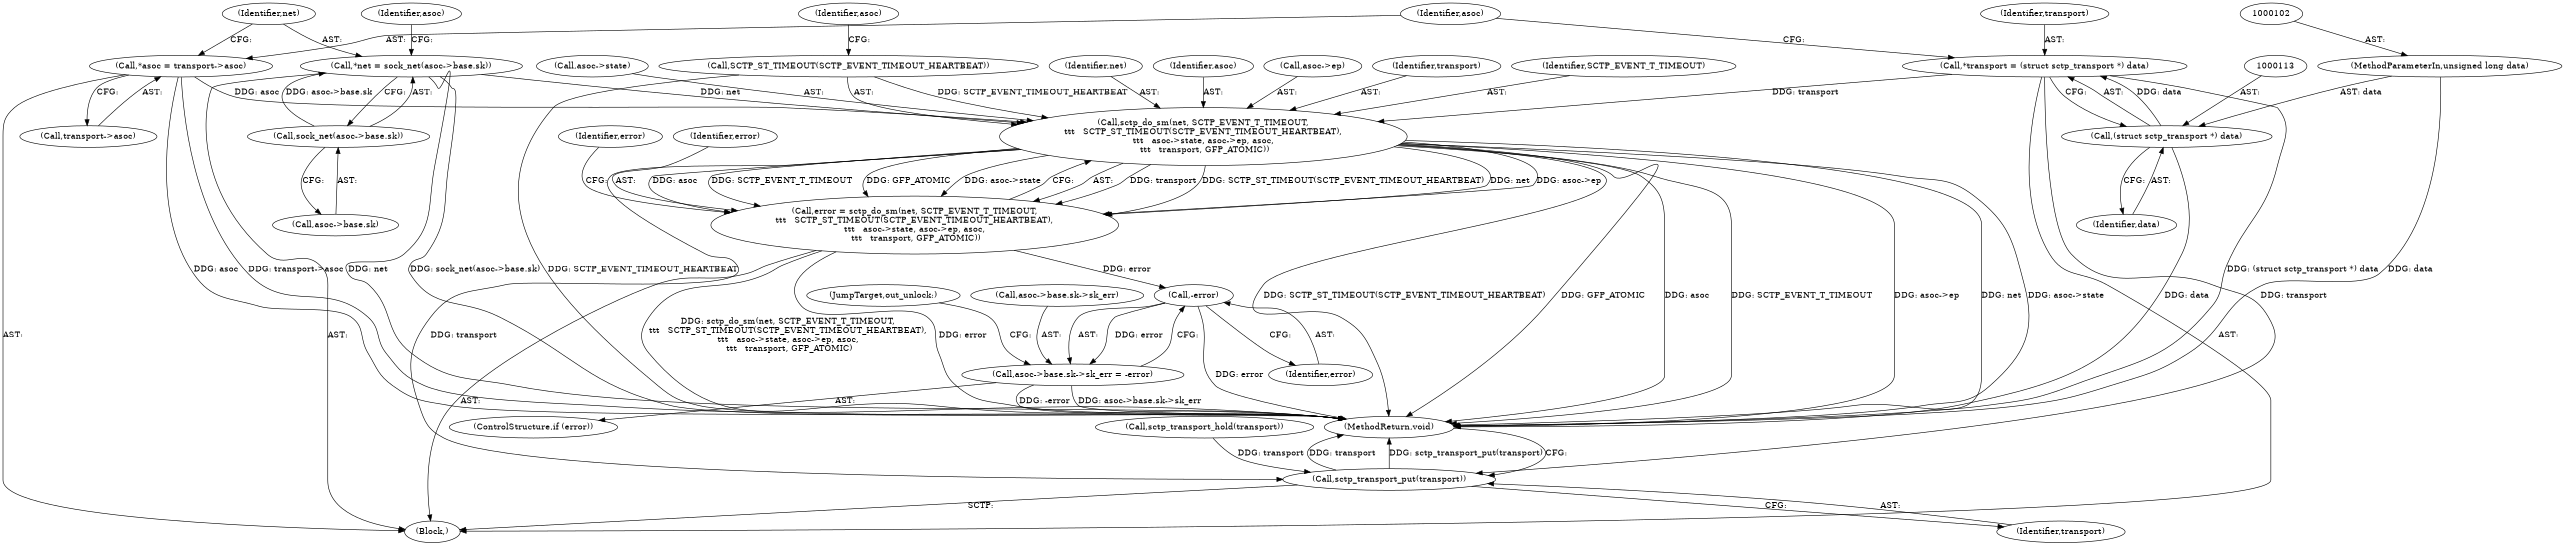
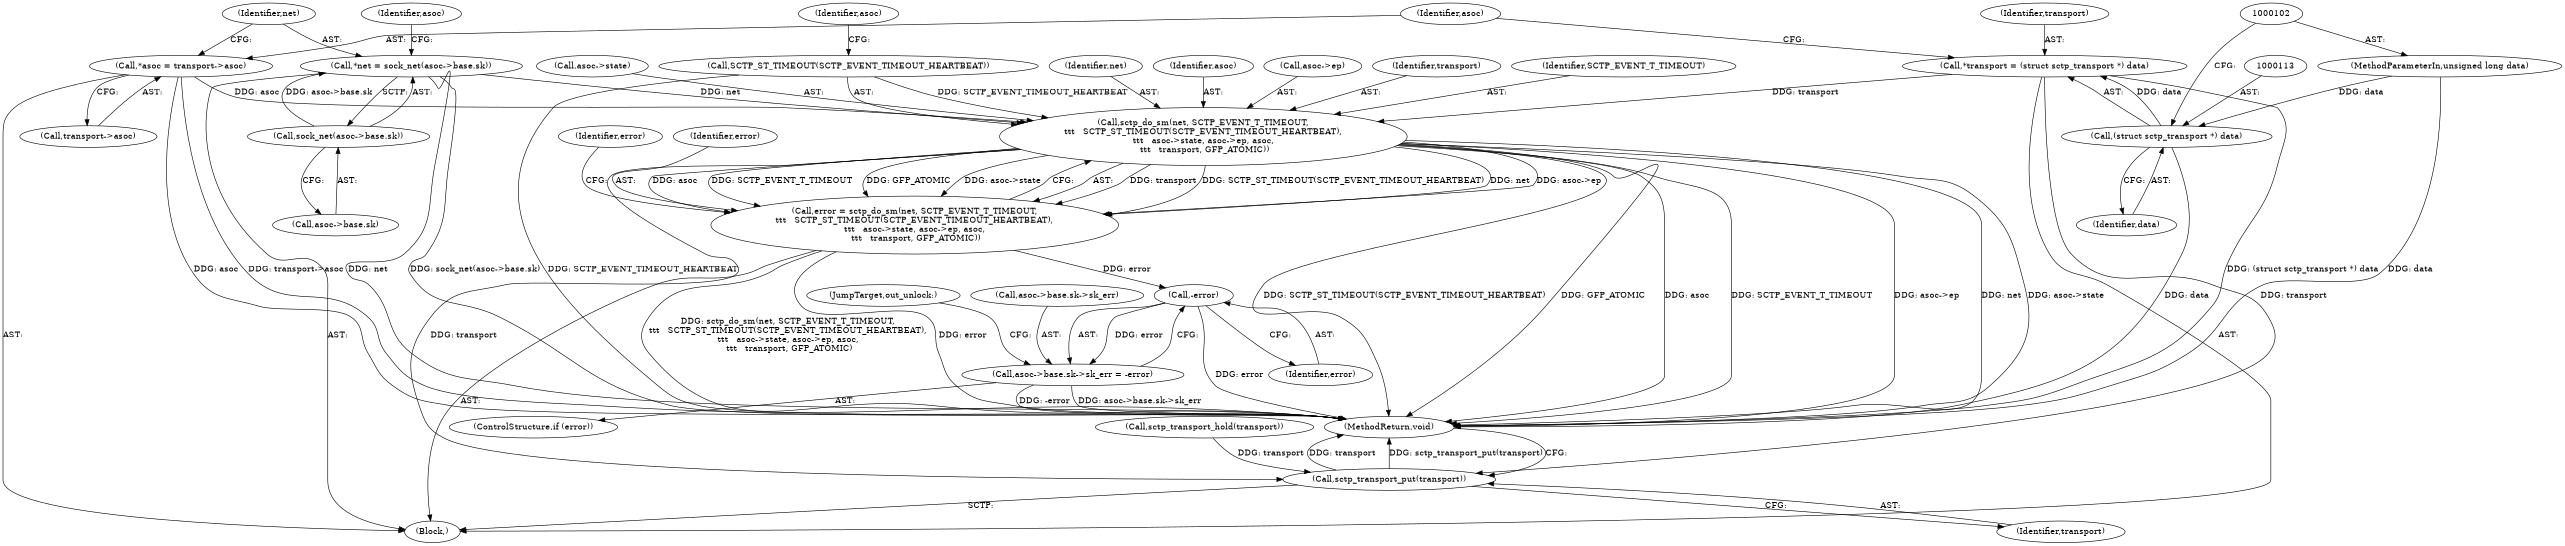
edge "(Call,*net = sock_net(asoc->base.sk))" -> "(Call,sock_net(asoc->base.sk))": label "CFG: " -> "SCTP: "
edge "(MethodParameterIn,unsigned long data)" -> "(Call,(struct sctp_transport *) data)": label "AST: data" -> "DDG: data"
edge "(Call,*transport = (struct sctp_transport *) data)" -> "(Call,(struct sctp_transport *) data)": now "1000102" -> "(Call,(struct sctp_transport *) data)"
